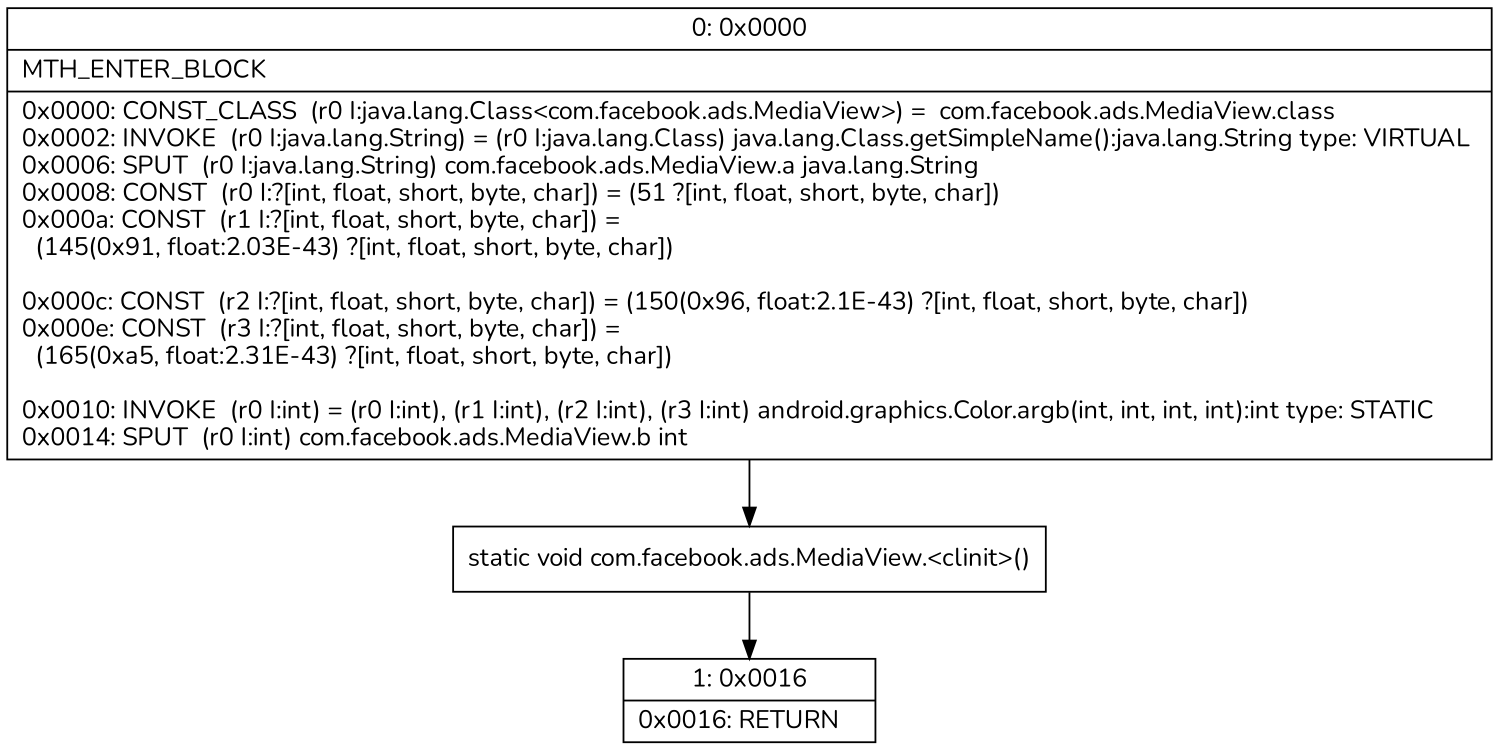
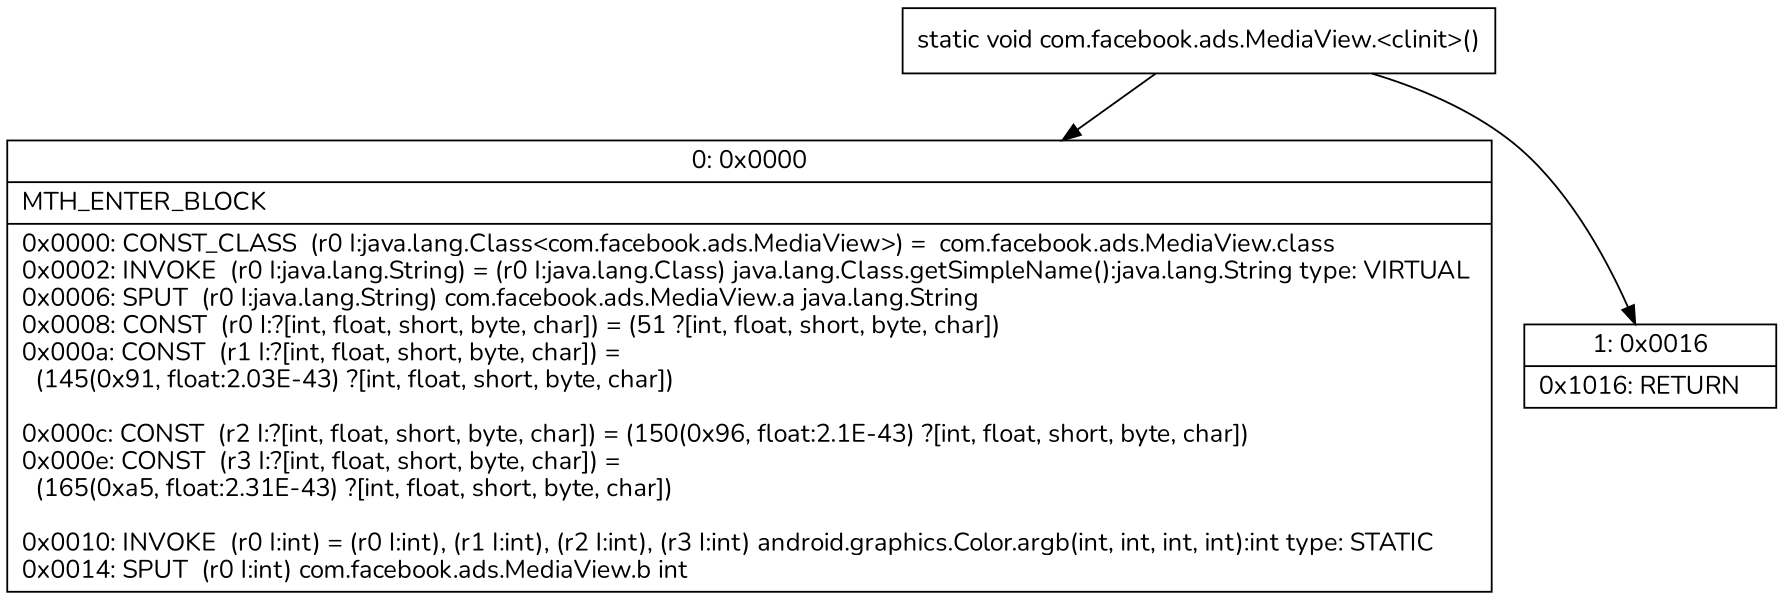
edge "0: 0x0000" -> "static void com.facebook.ads.MediaView.<clinit>()": reversed
node "1: 0x0016": text "0x0016: RETURN" -> "0x1016: RETURN"
